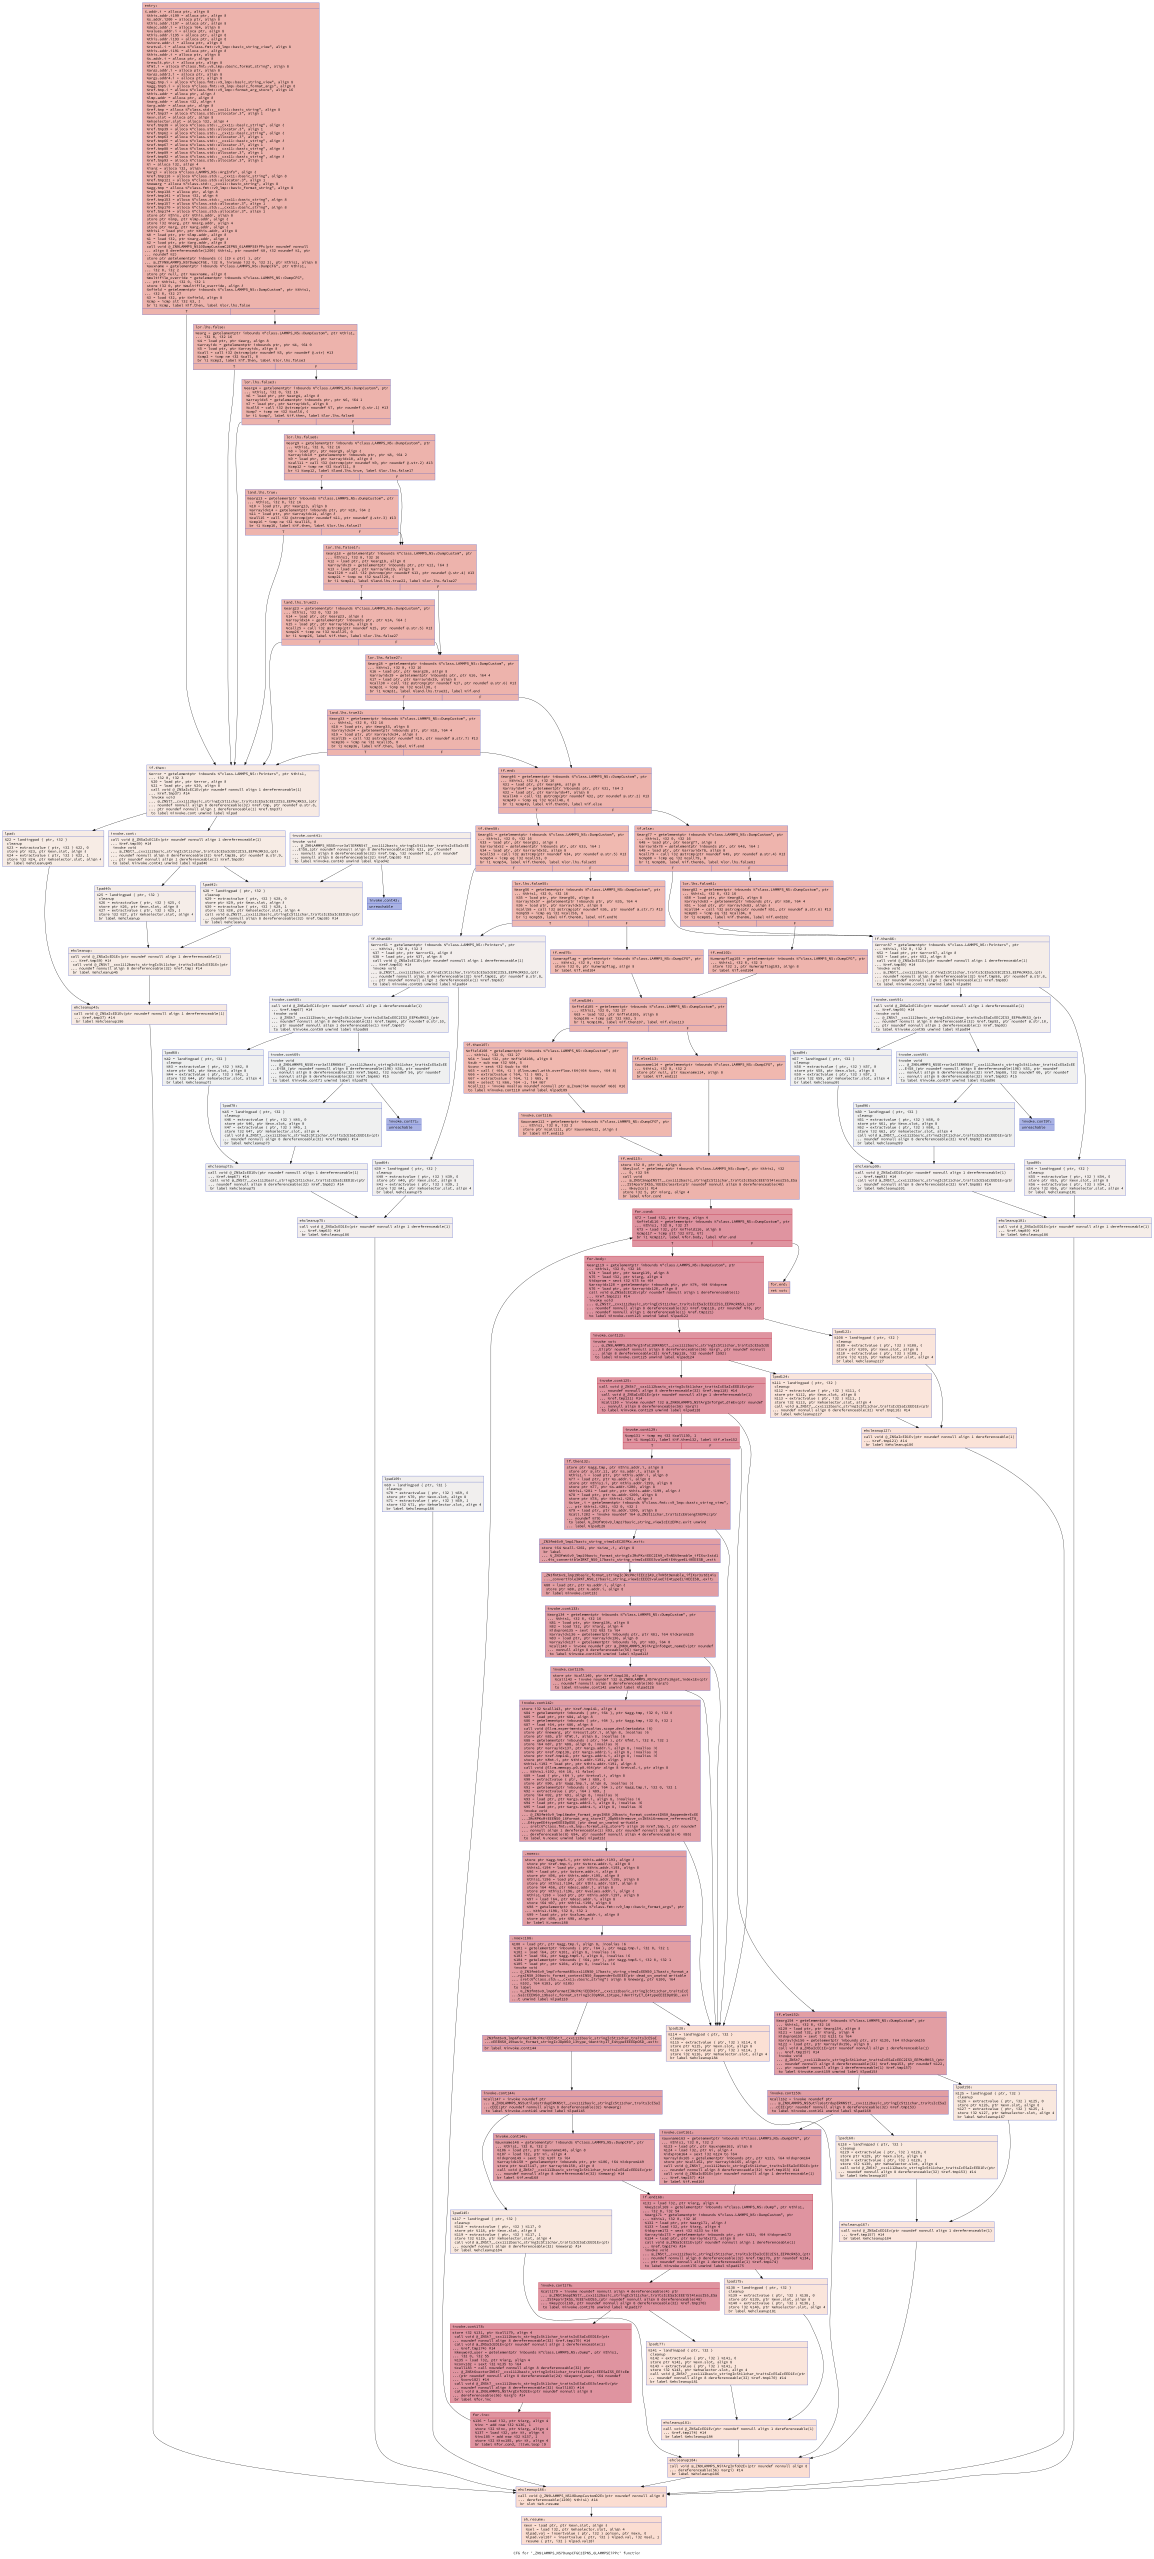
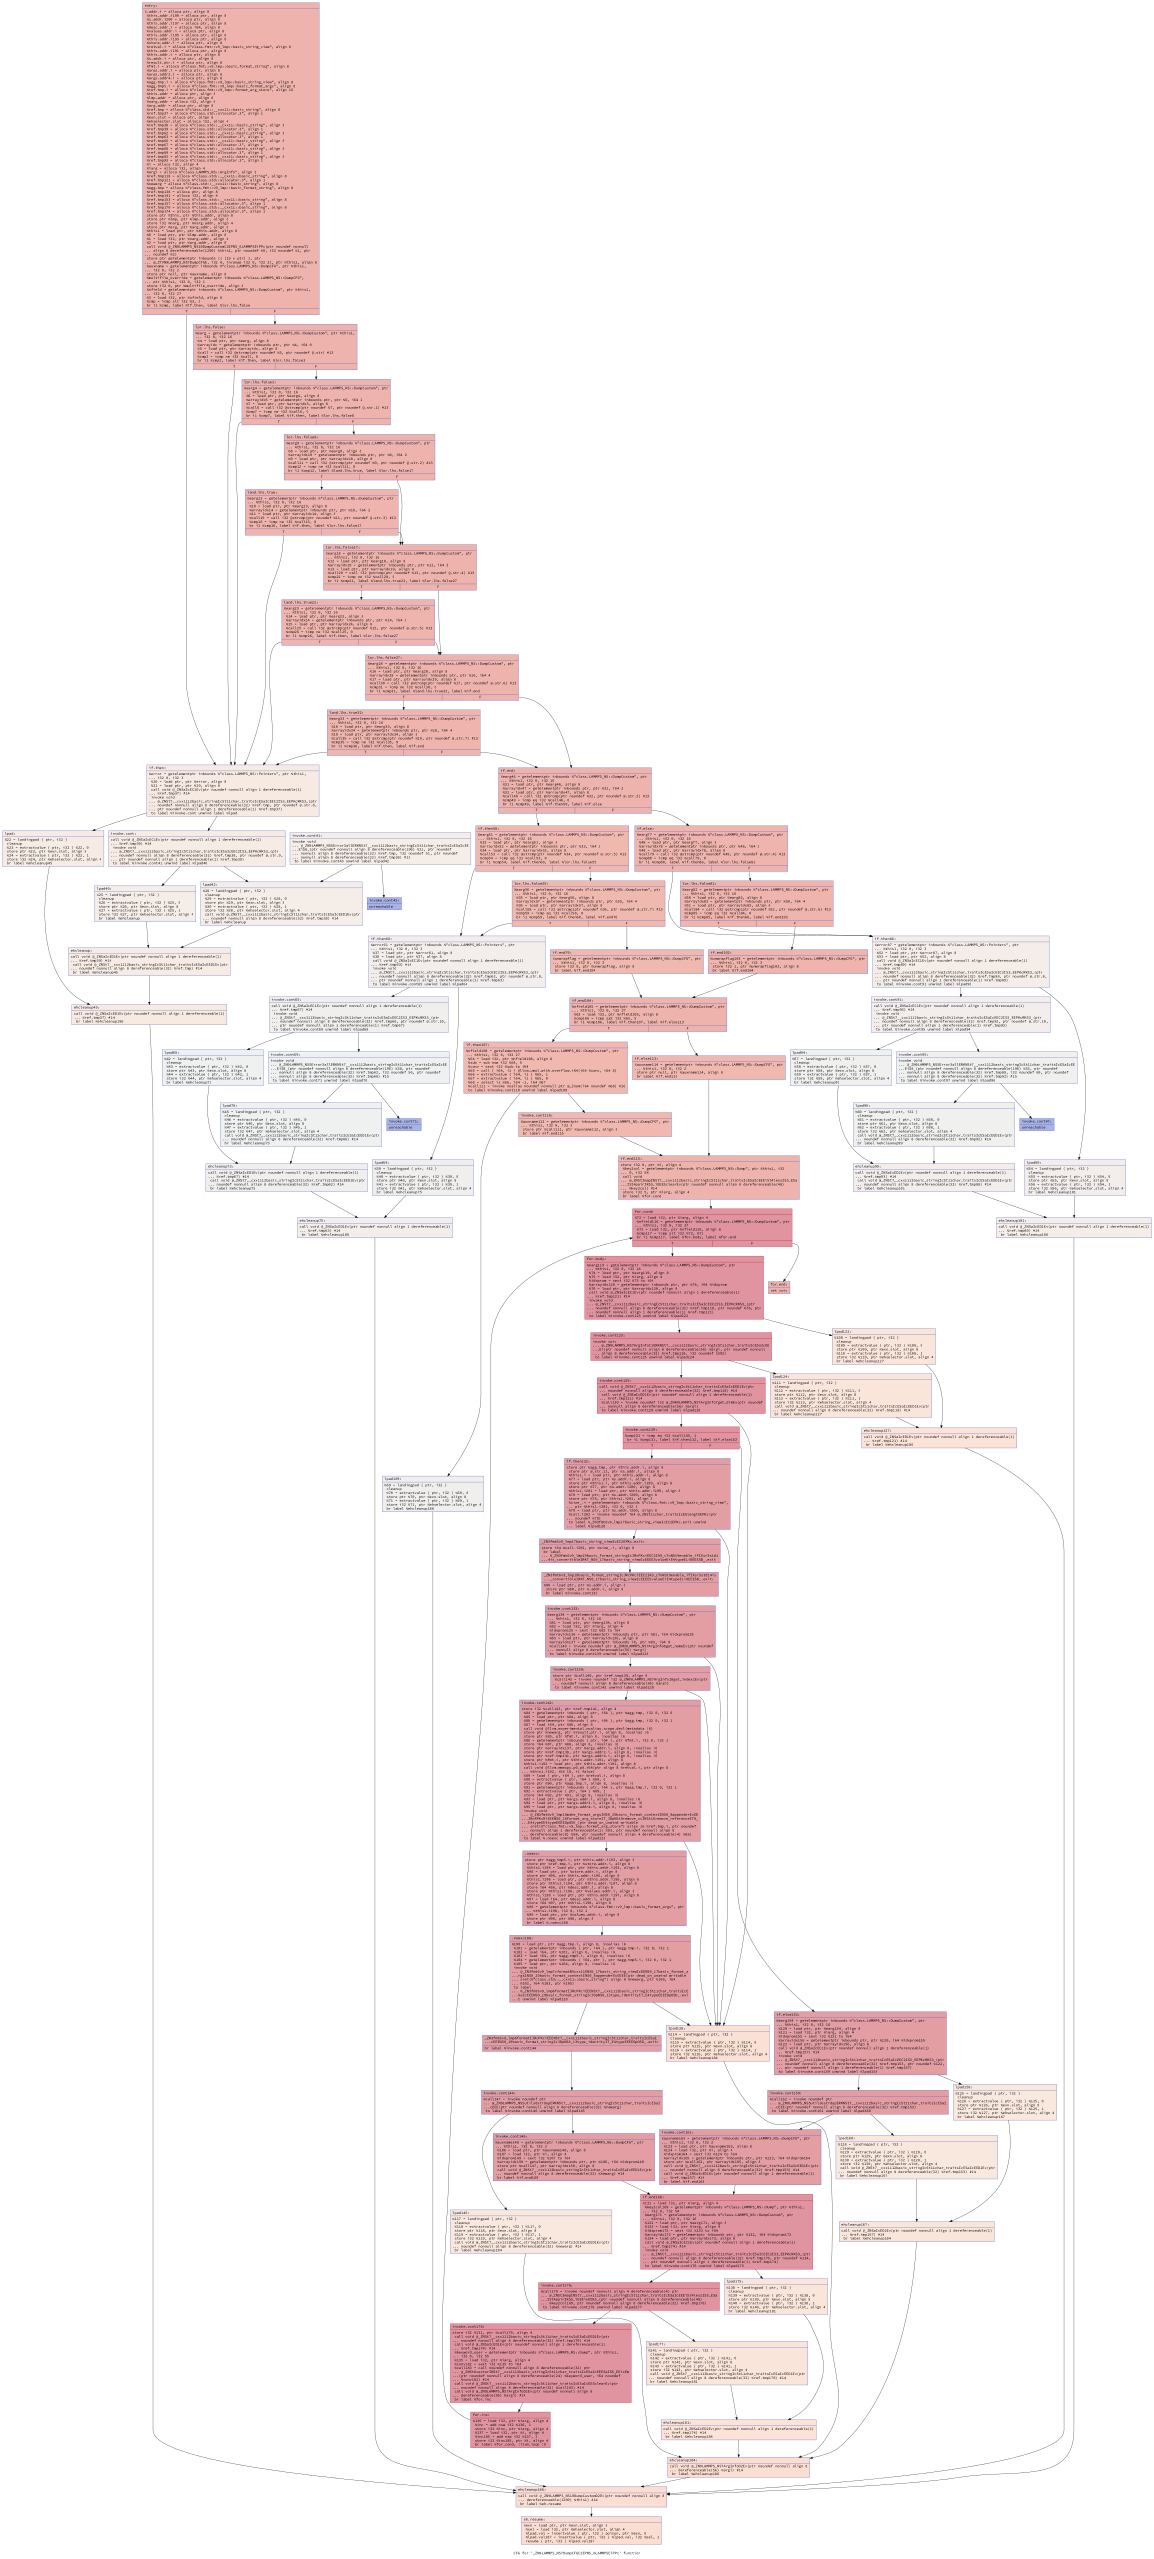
edge "if.then107:" -> "lpad109:": added
node "ehcleanup186:": text "br slot %eh.resume" -> "br label %eh.resume"
